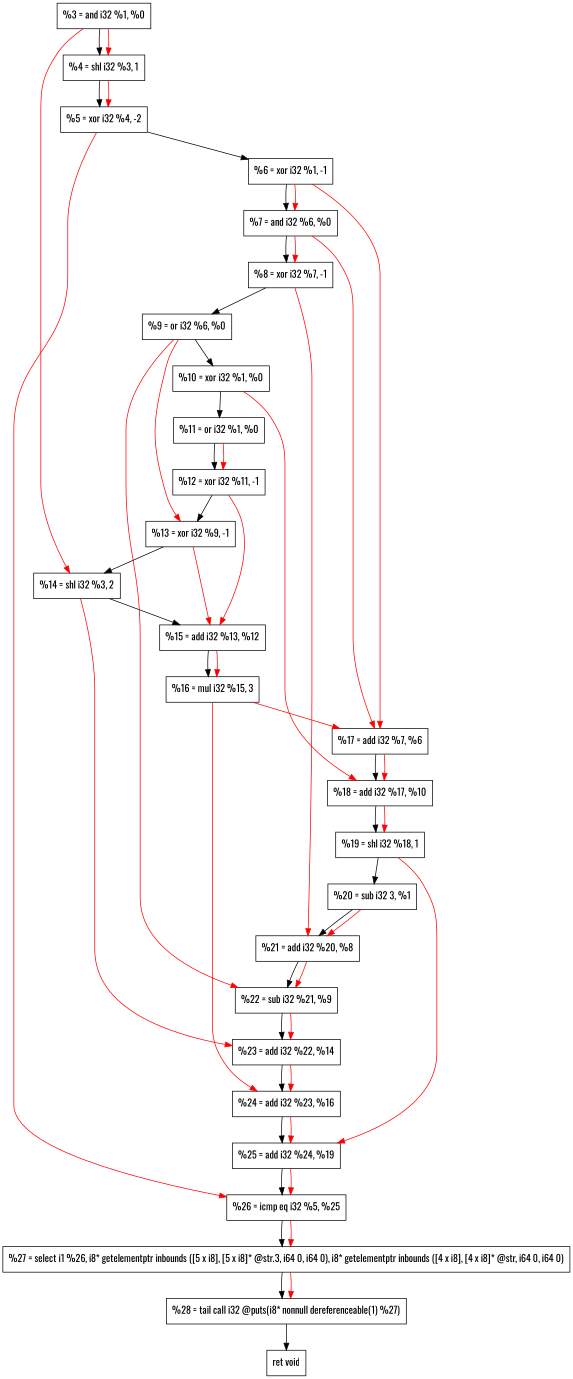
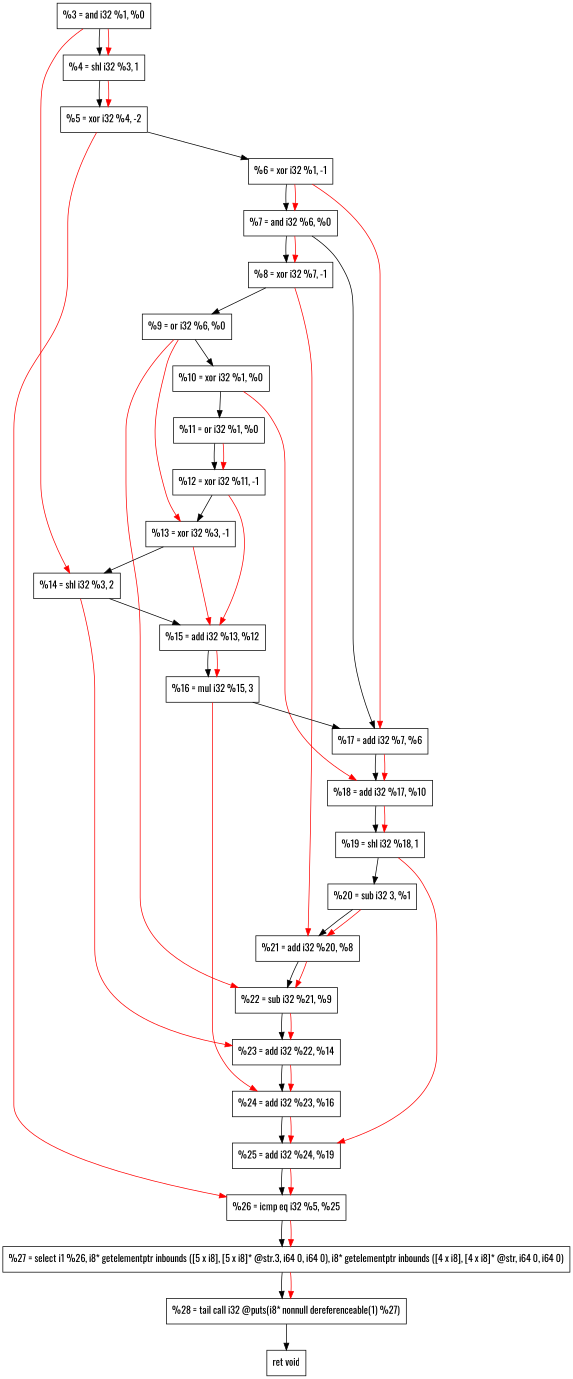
edge "%7 = and i32 %6, %0" -> "%17 = add i32 %7, %6": color red -> black
node "%13 = xor i32 %9, -1": label "%13 = xor i32 %9, -1" -> "%13 = xor i32 %3, -1"
edge "%16 = mul i32 %15, 3" -> "%17 = add i32 %7, %6": color red -> black
